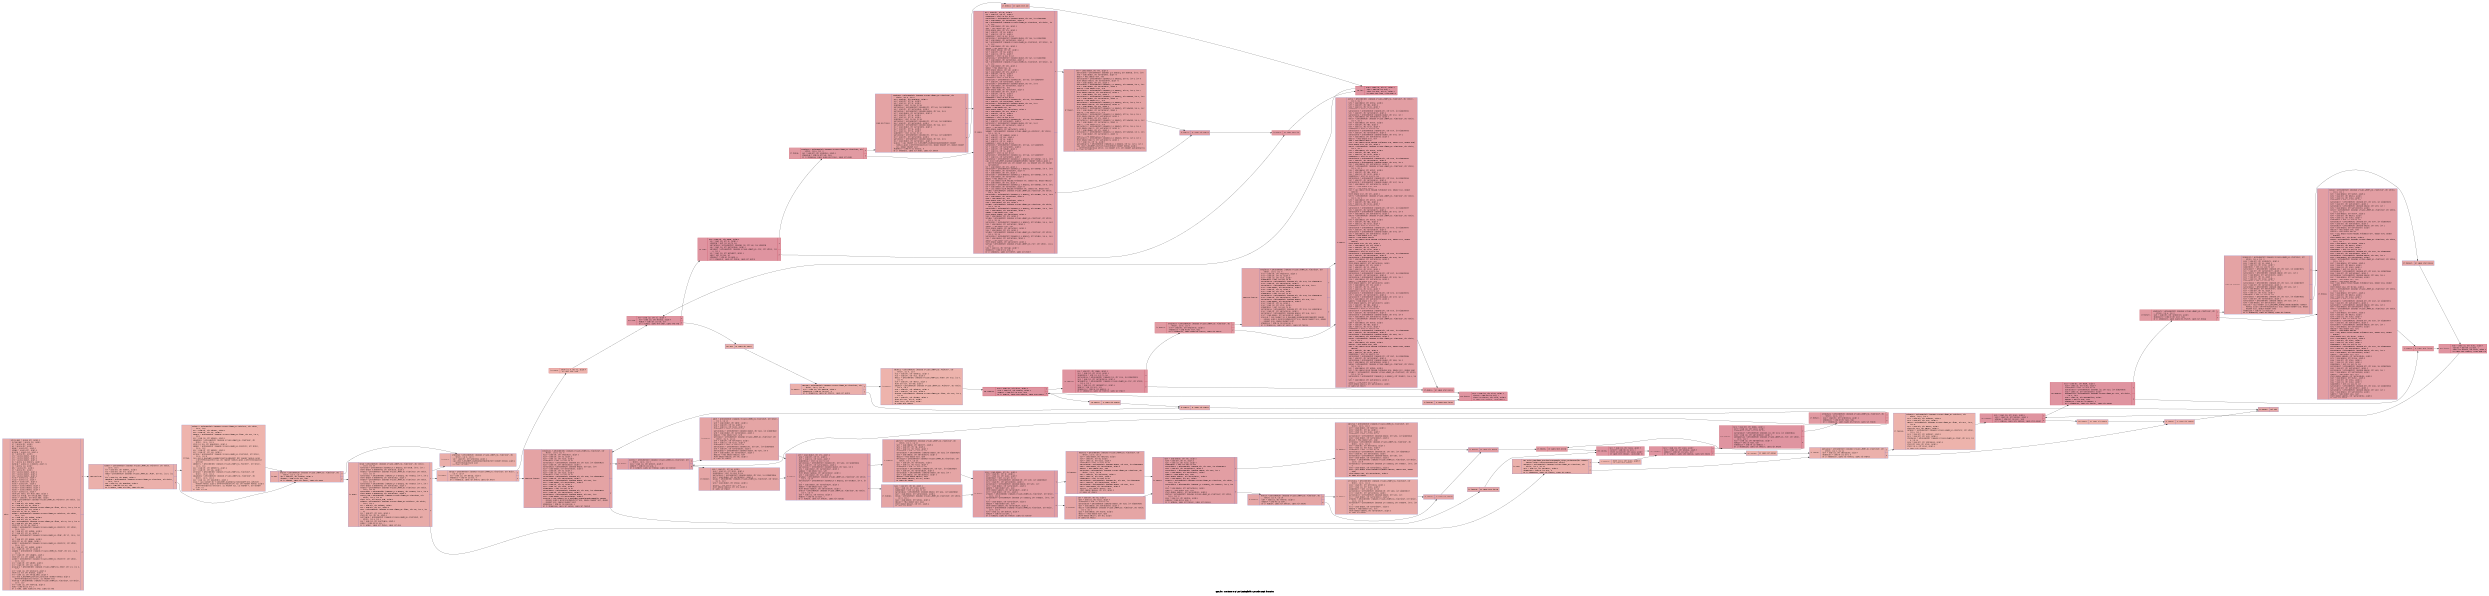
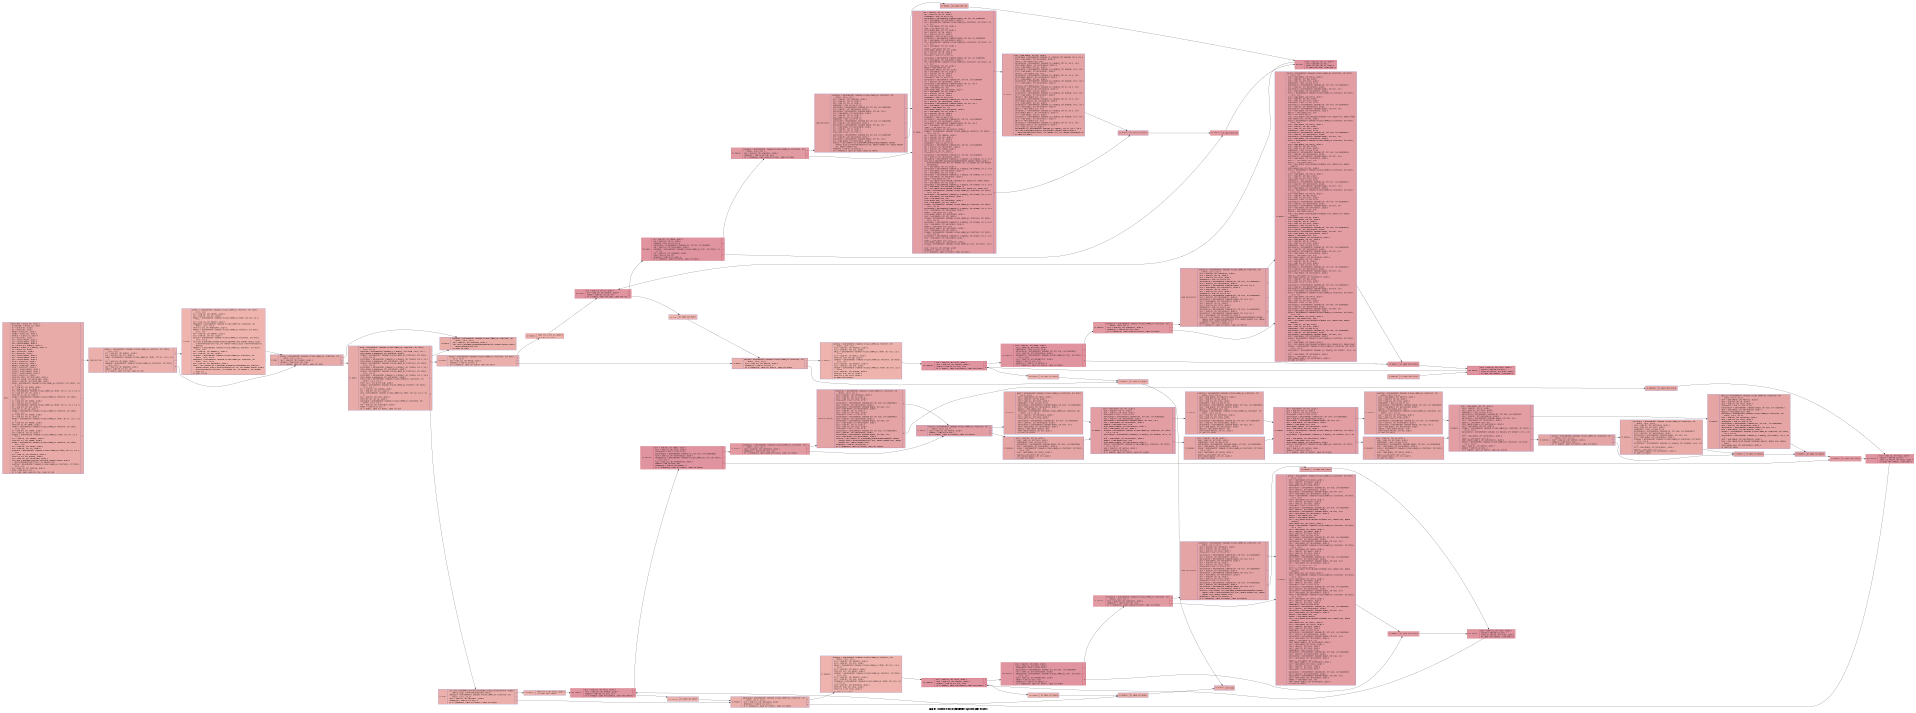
edge "if.then32:" -> "land.lhs.true234:": now "if.then32:" -> "if.end119:"
